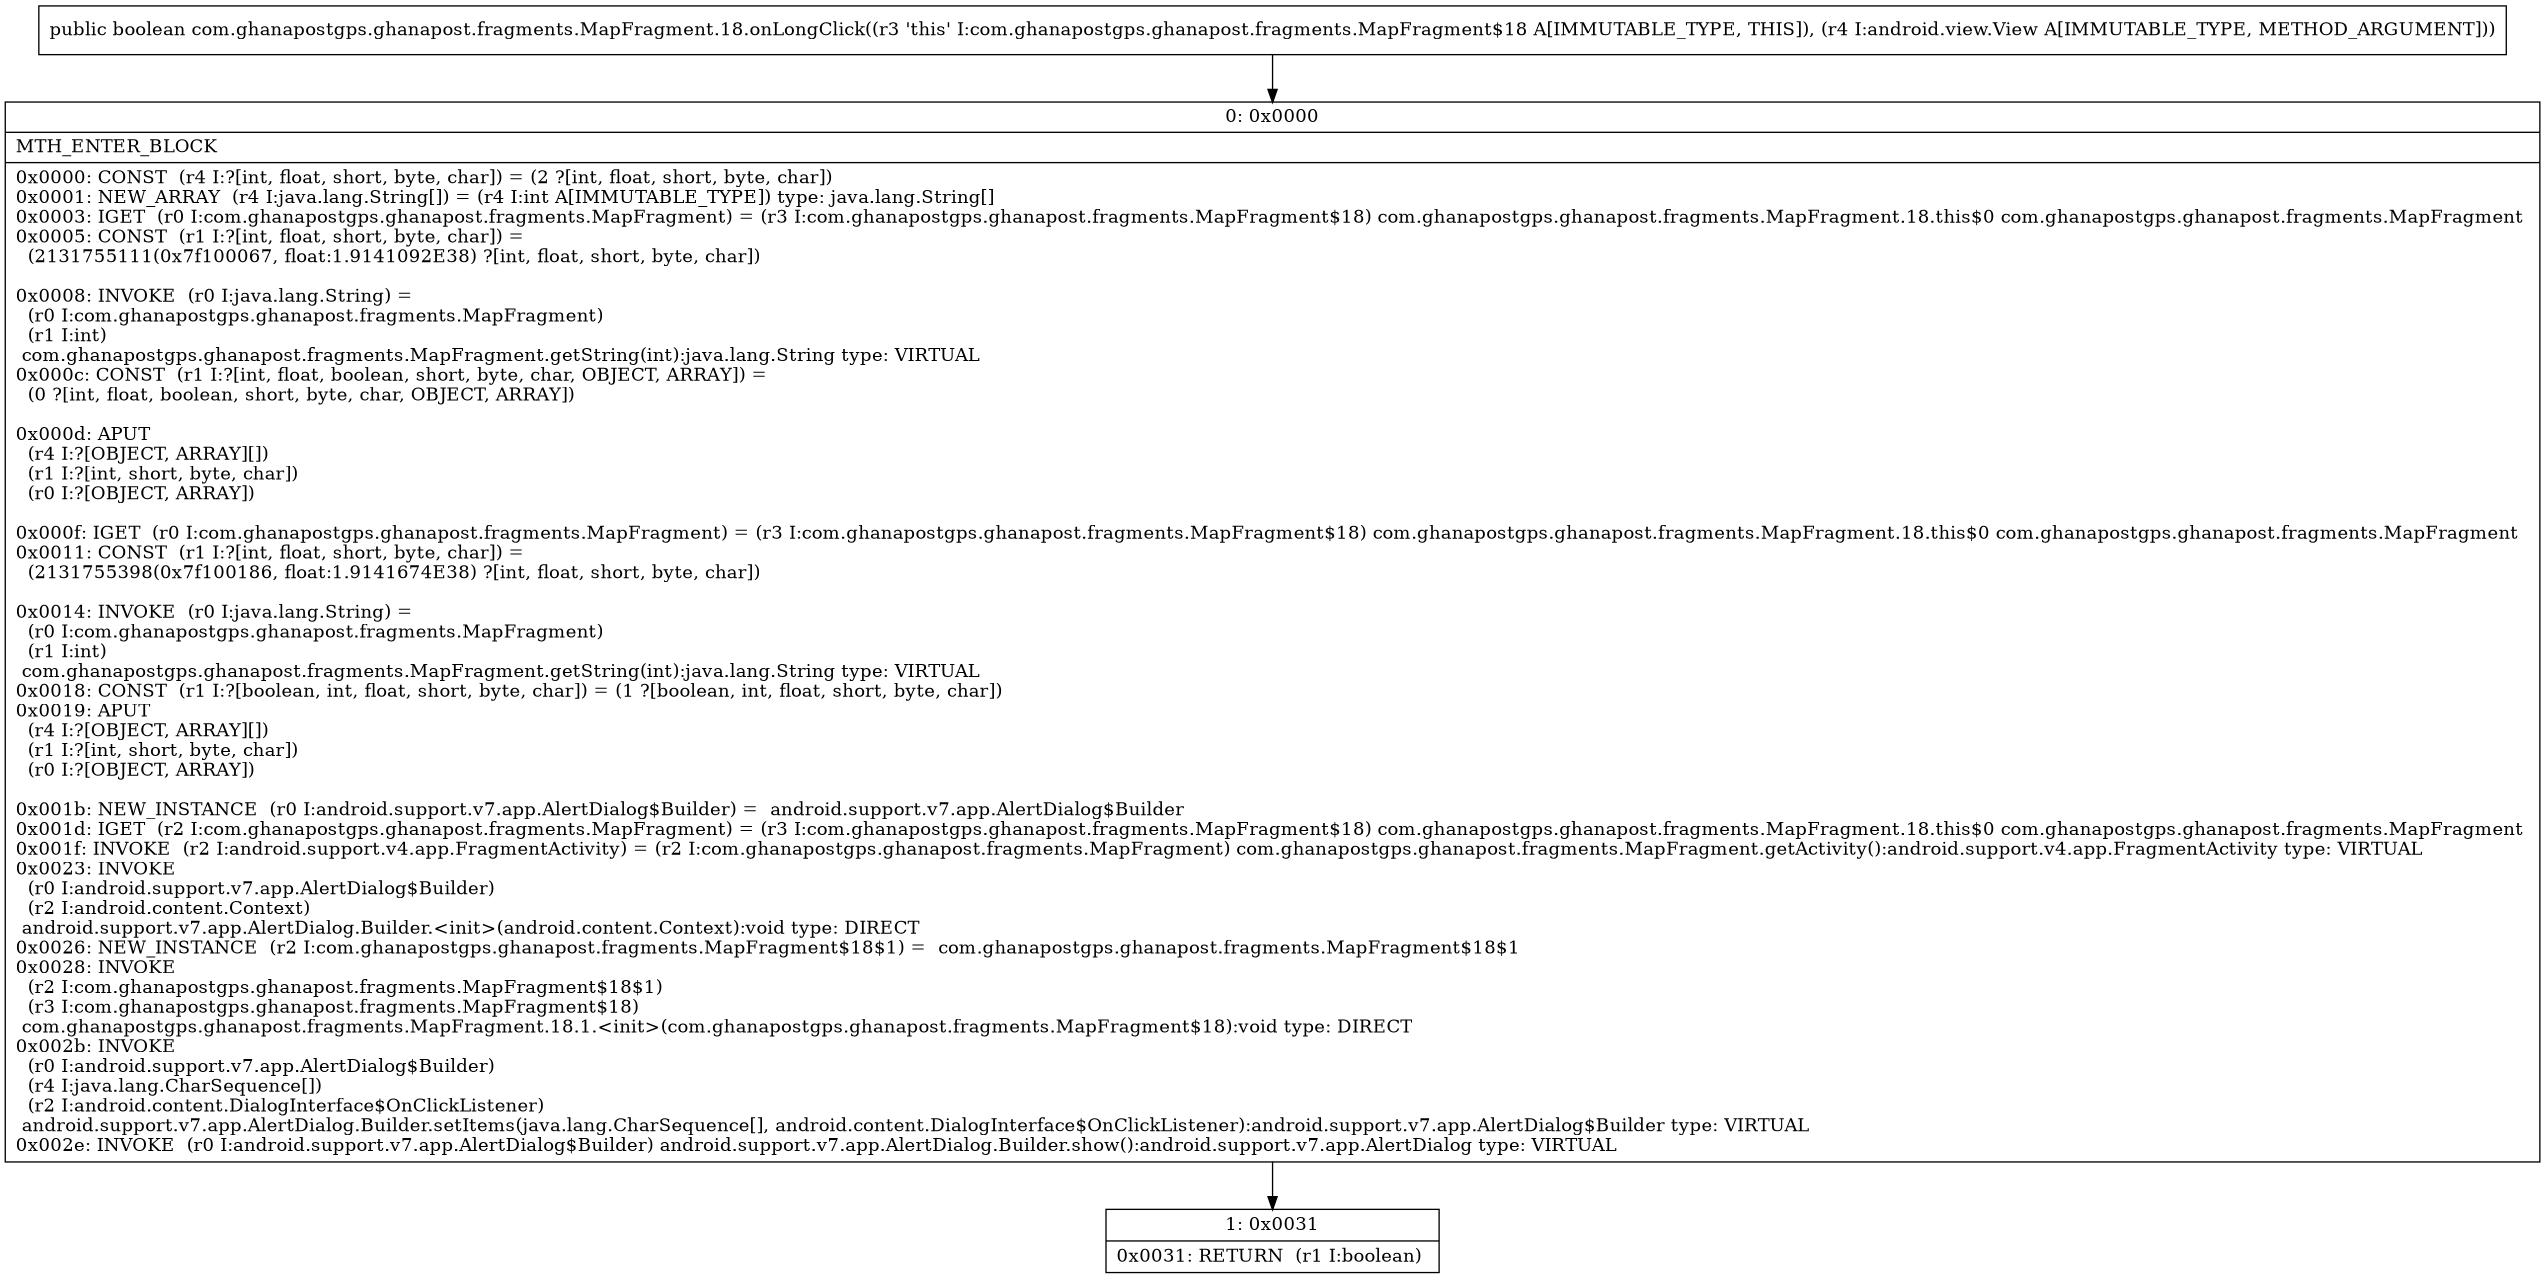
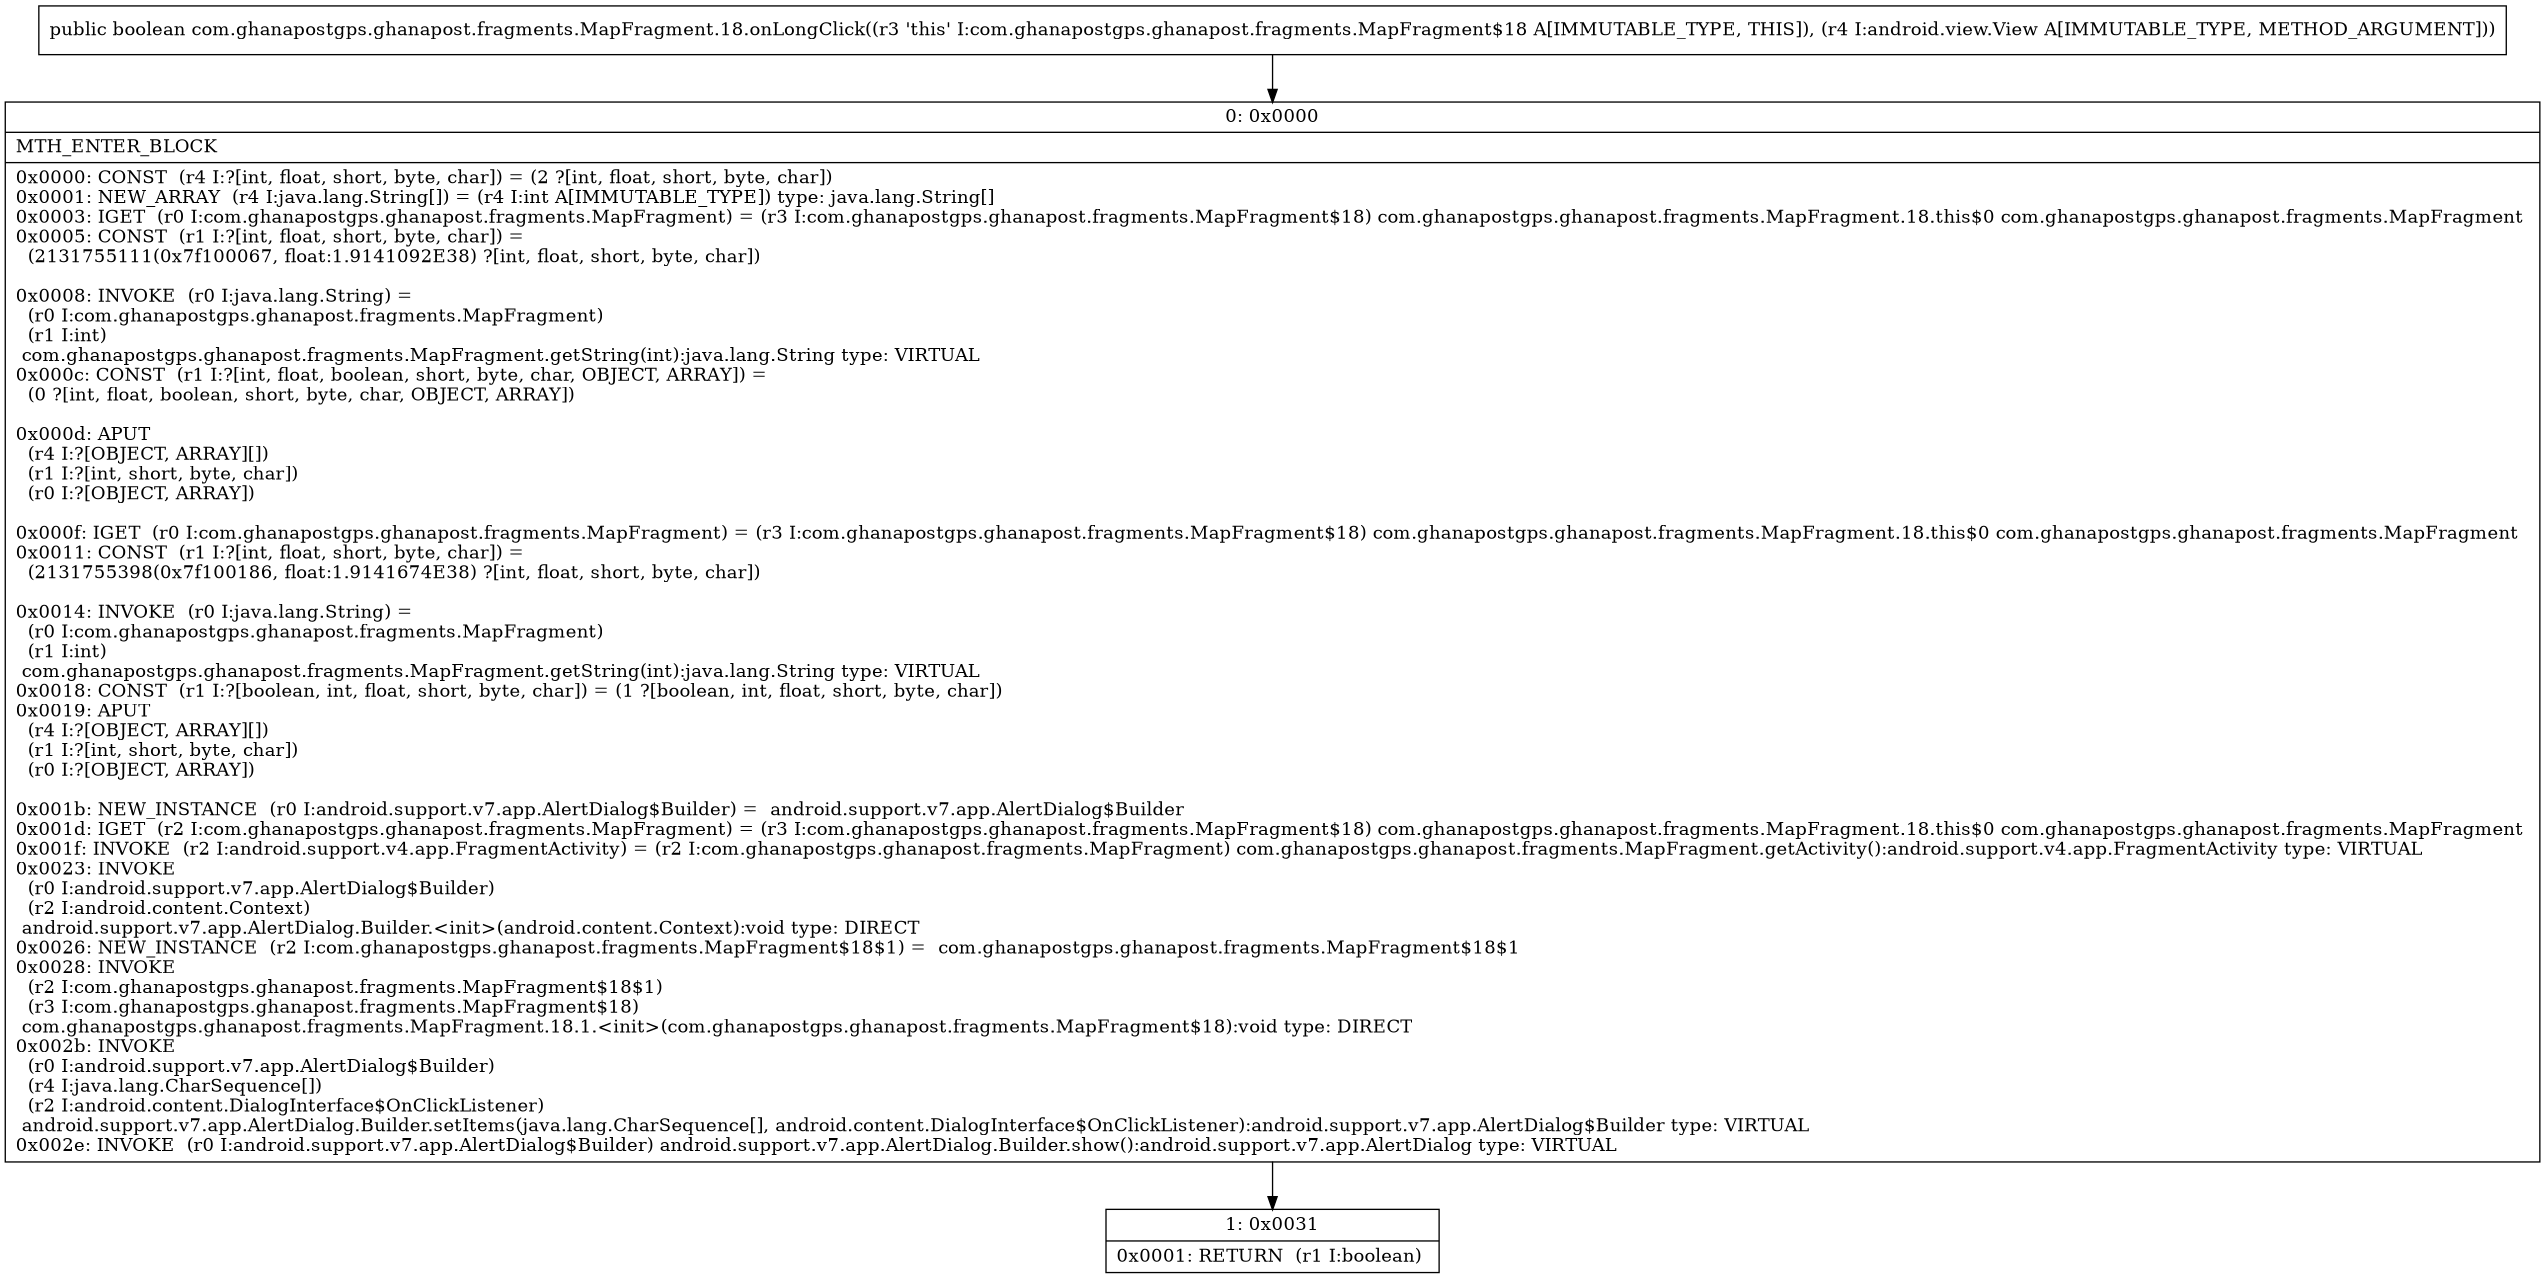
node "1: 0x0031": text "0x0031: RETURN  (r1 I:boolean)" -> "0x0001: RETURN  (r1 I:boolean)"
